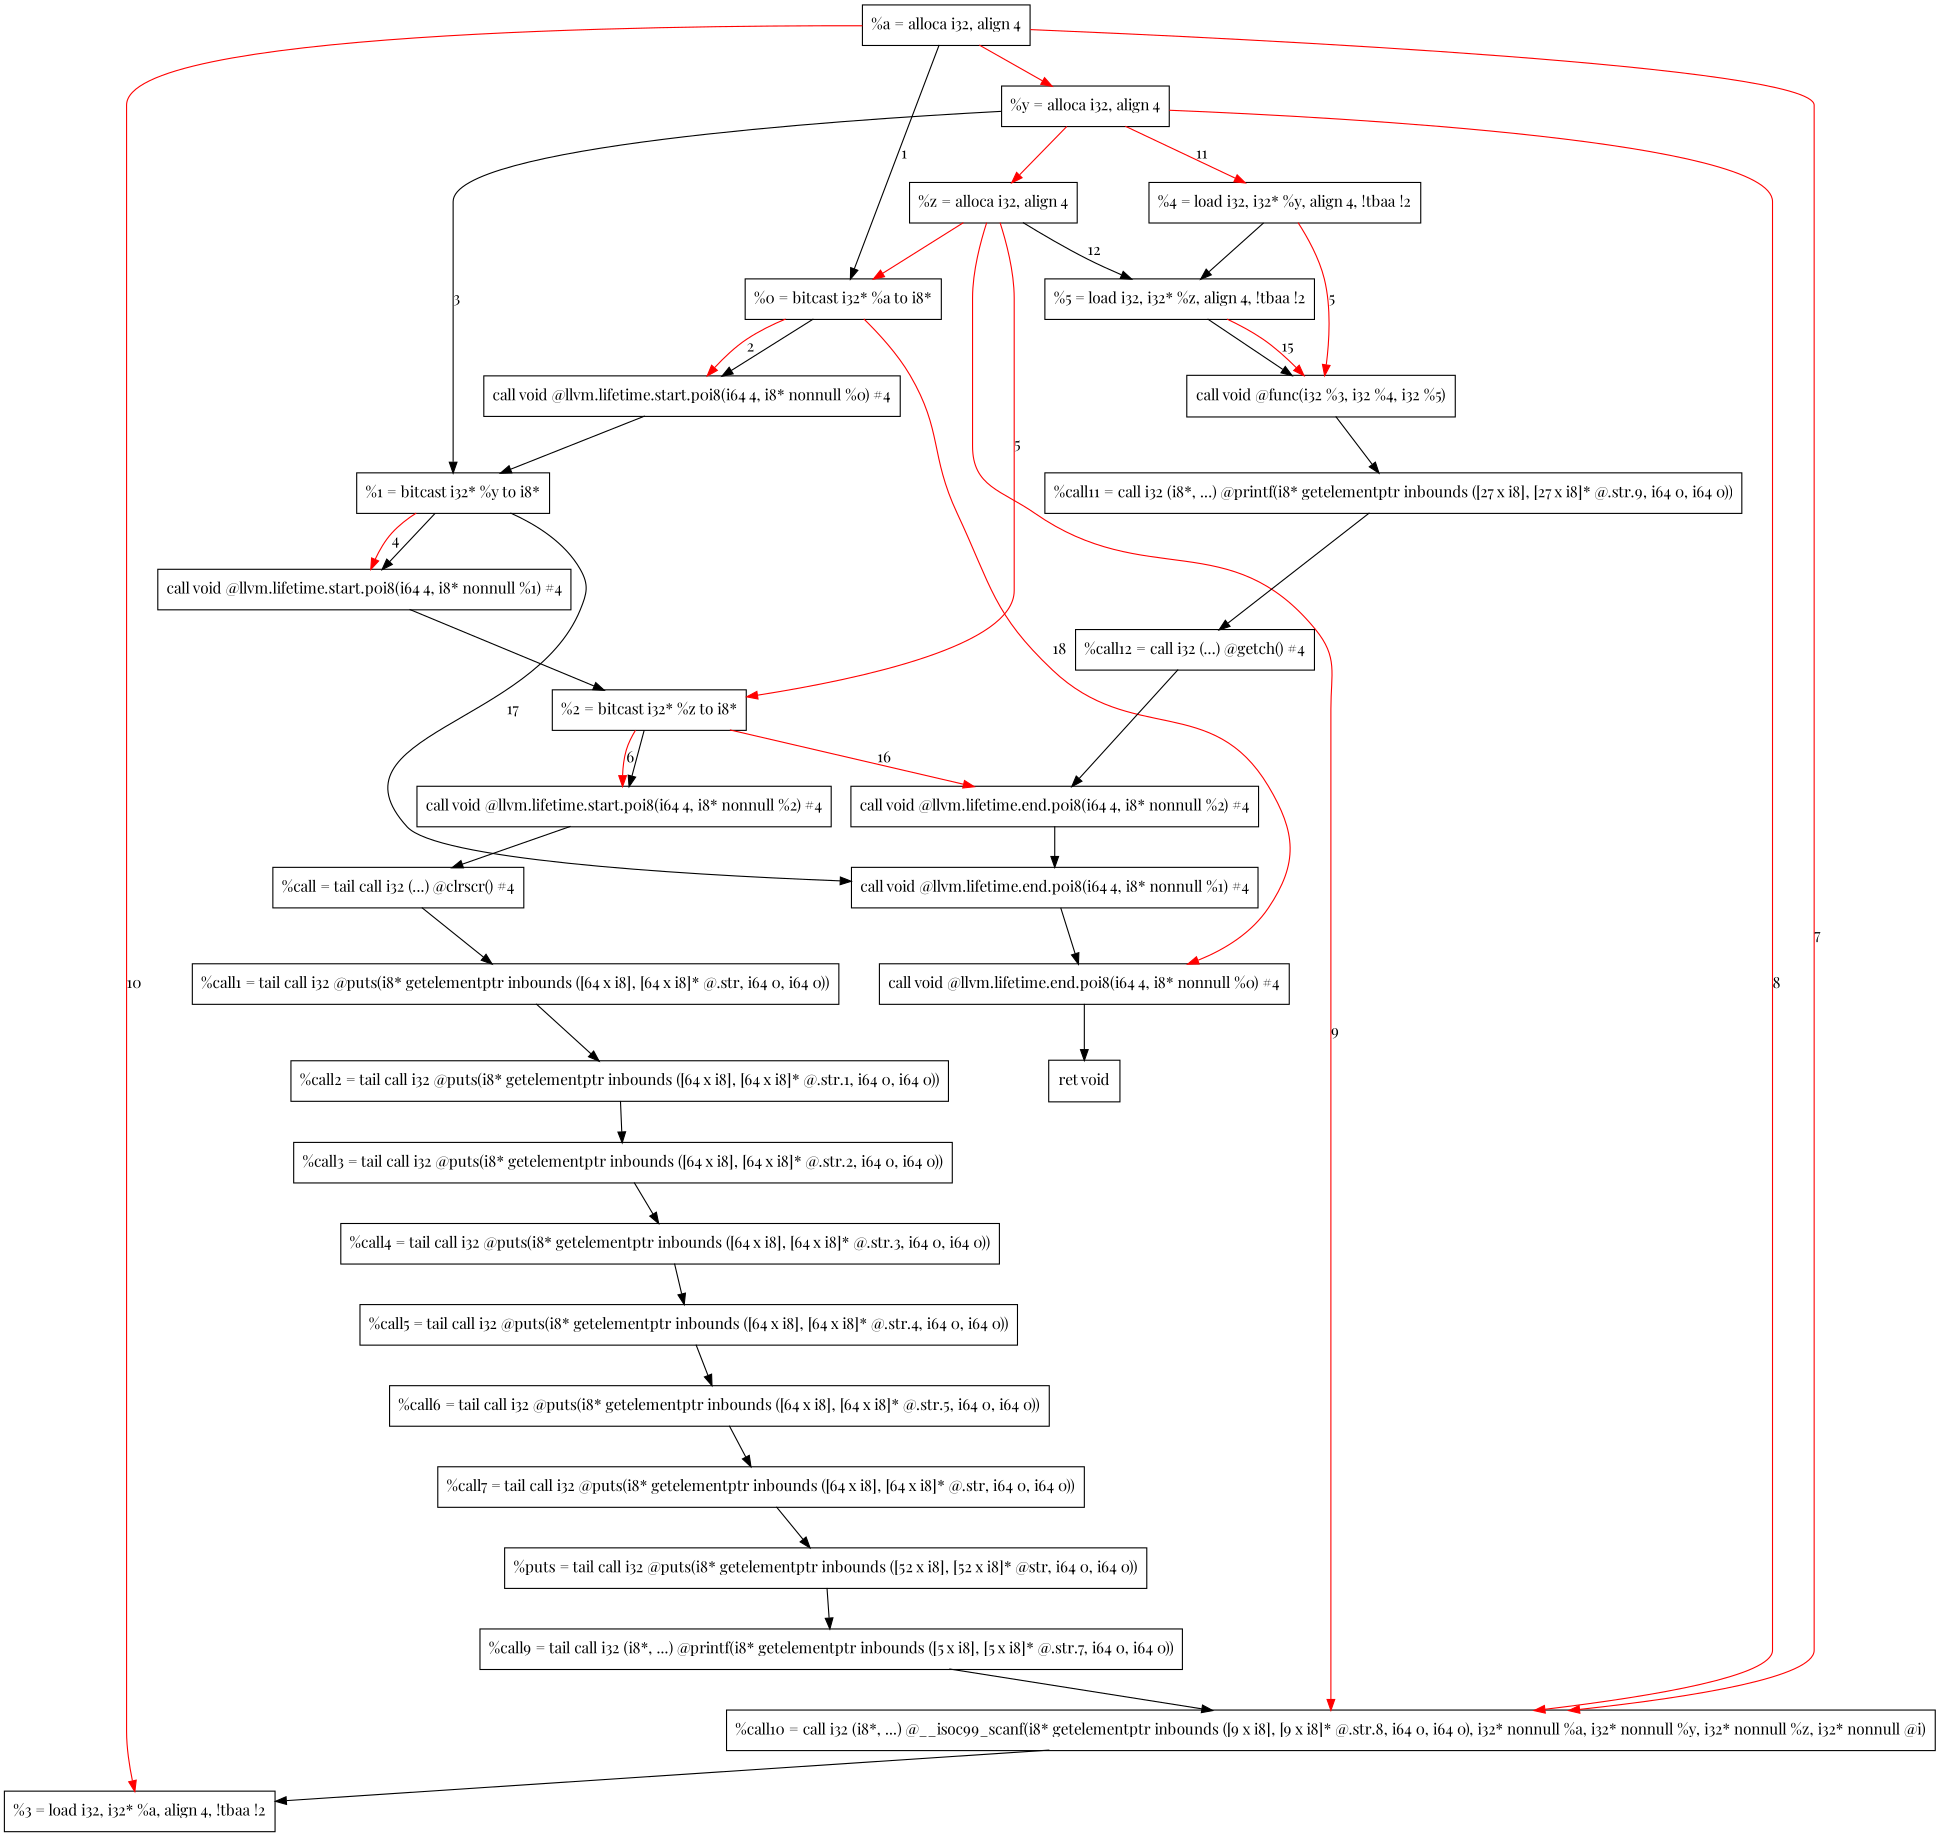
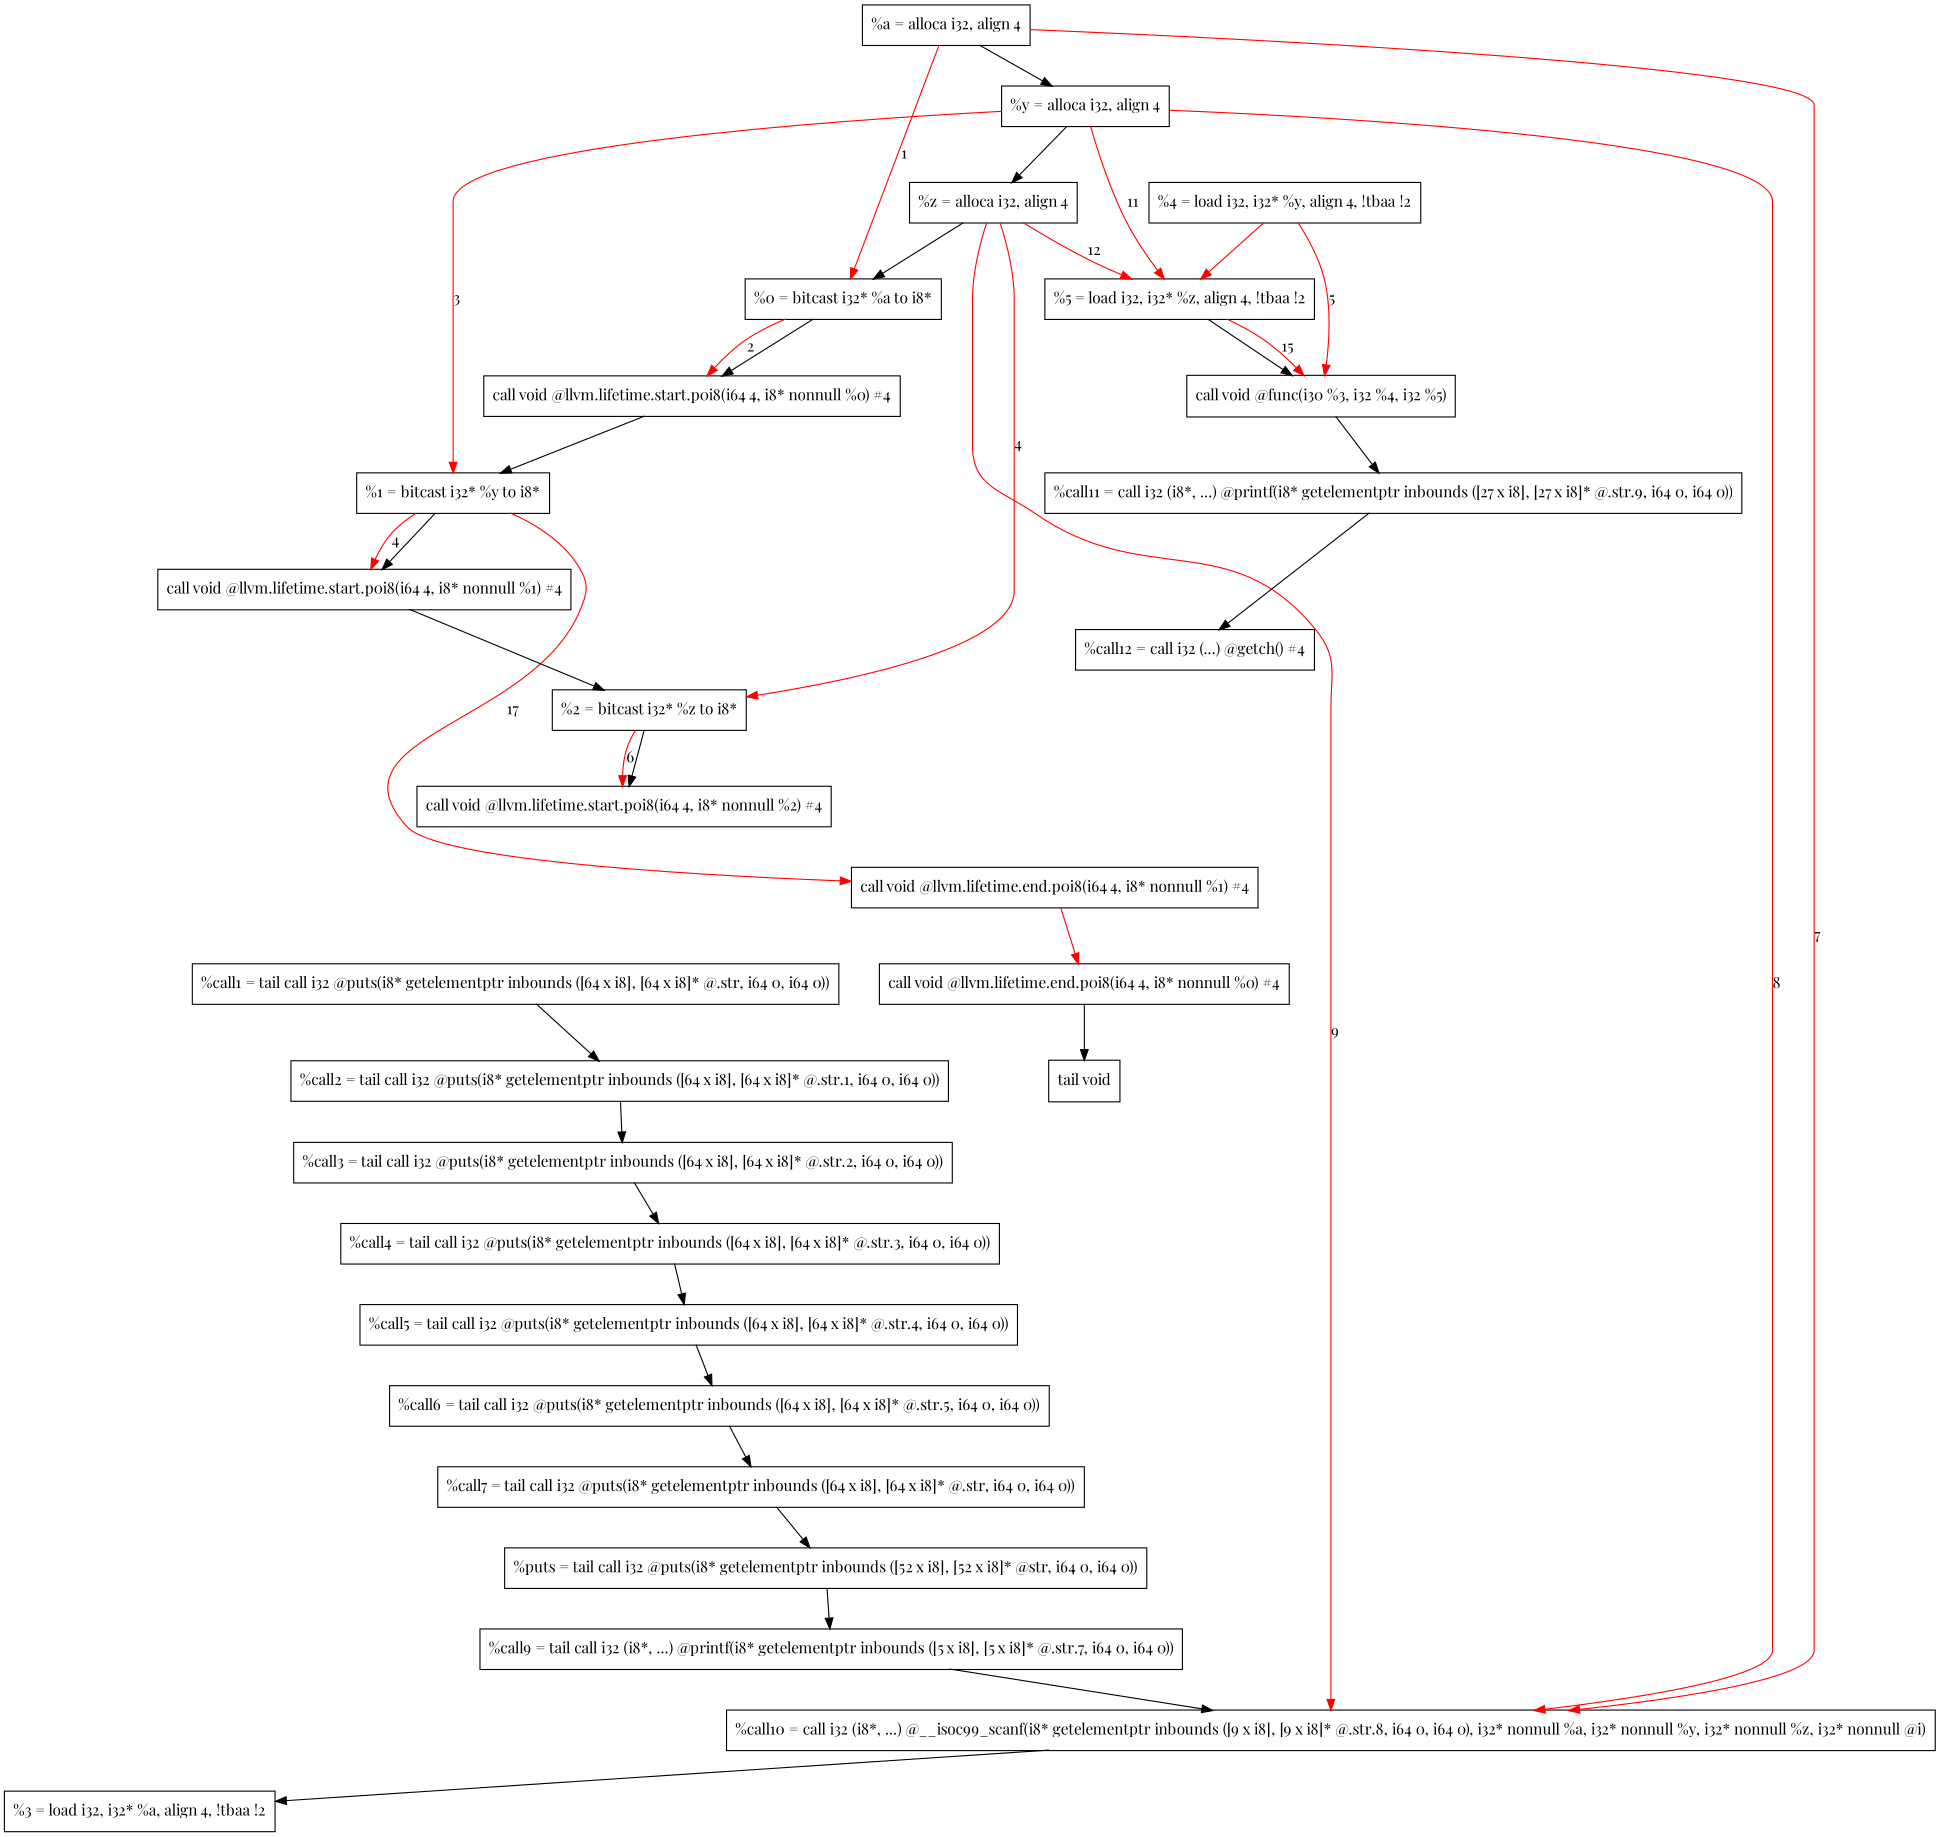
edge "%a = alloca i32, align 4" -> "%y = alloca i32, align 4": color red -> black
edge "%y = alloca i32, align 4" -> "%1 = bitcast i32* %y to i8*": color black -> red
edge "%y = alloca i32, align 4" -> "%z = alloca i32, align 4": color red -> black
edge "%y = alloca i32, align 4" -> "%4 = load i32, i32* %y, align 4, !tbaa !2": now "%y = alloca i32, align 4" -> "%5 = load i32, i32* %z, align 4, !tbaa !2"
edge "%a = alloca i32, align 4" -> "%0 = bitcast i32* %a to i8*": color black -> red
edge "%4 = load i32, i32* %y, align 4, !tbaa !2" -> "%5 = load i32, i32* %z, align 4, !tbaa !2": color black -> red
edge "%z = alloca i32, align 4" -> "%0 = bitcast i32* %a to i8*": color red -> black
edge "%z = alloca i32, align 4" -> "%5 = load i32, i32* %z, align 4, !tbaa !2": color black -> red
node "call void @func(i32 %3, i32 %4, i32 %5)": label "call void @func(i32 %3, i32 %4, i32 %5)" -> "call void @func(i30 %3, i32 %4, i32 %5)"
edge "%z = alloca i32, align 4" -> "%2 = bitcast i32* %z to i8*": label "5" -> "4"
edge "%a = alloca i32, align 4" -> "%3 = load i32, i32* %a, align 4, !tbaa !2": removed, label "10"
edge "%0 = bitcast i32* %a to i8*" -> "call void @llvm.lifetime.end.p0i8(i64 4, i8* nonnull %0) #4": removed, label "18"
node "call void @llvm.lifetime.end.p0i8(i64 4, i8* nonnull %2) #4": removed
edge "%1 = bitcast i32* %y to i8*" -> "call void @llvm.lifetime.end.p0i8(i64 4, i8* nonnull %1) #4": color black -> red
node "%call = tail call i32 (...) @clrscr() #4": removed
edge "call void @llvm.lifetime.end.p0i8(i64 4, i8* nonnull %1) #4" -> "call void @llvm.lifetime.end.p0i8(i64 4, i8* nonnull %0) #4": color black -> red
node "ret void": label "ret void" -> "tail void"
